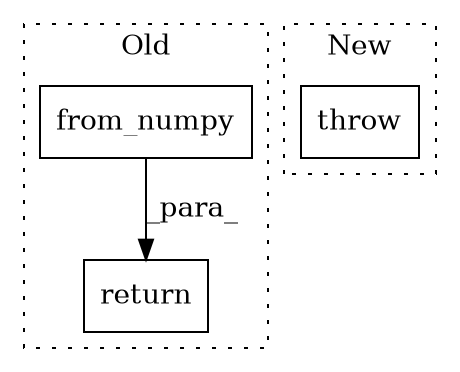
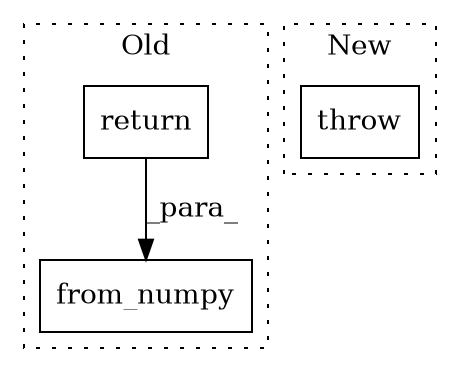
edge "from_numpy" -> "return": reversed
